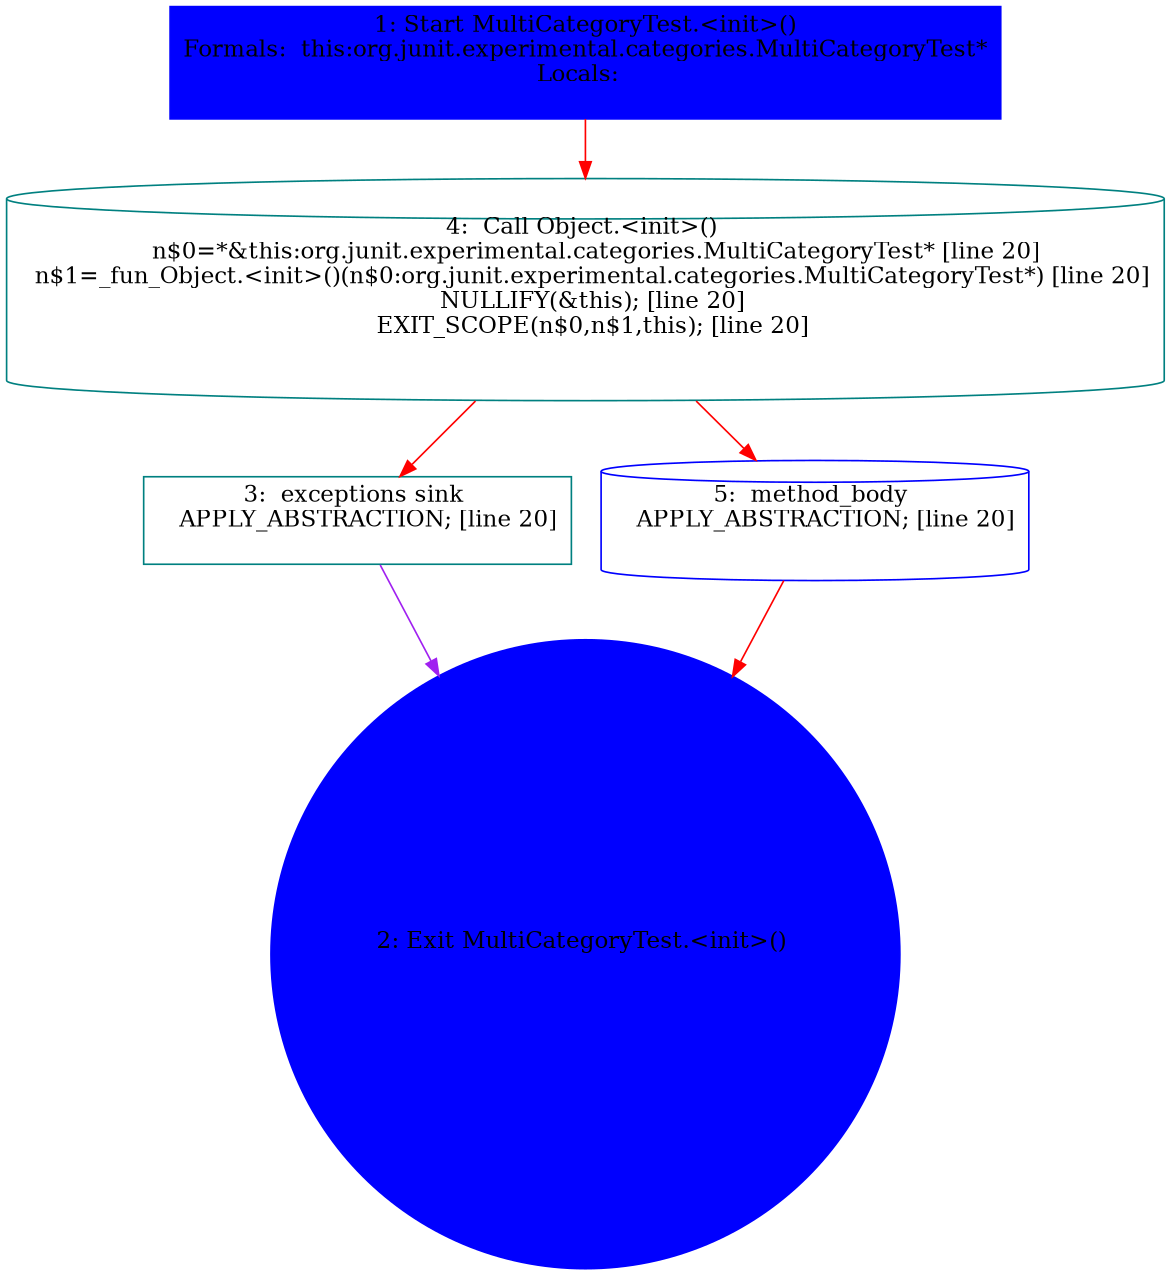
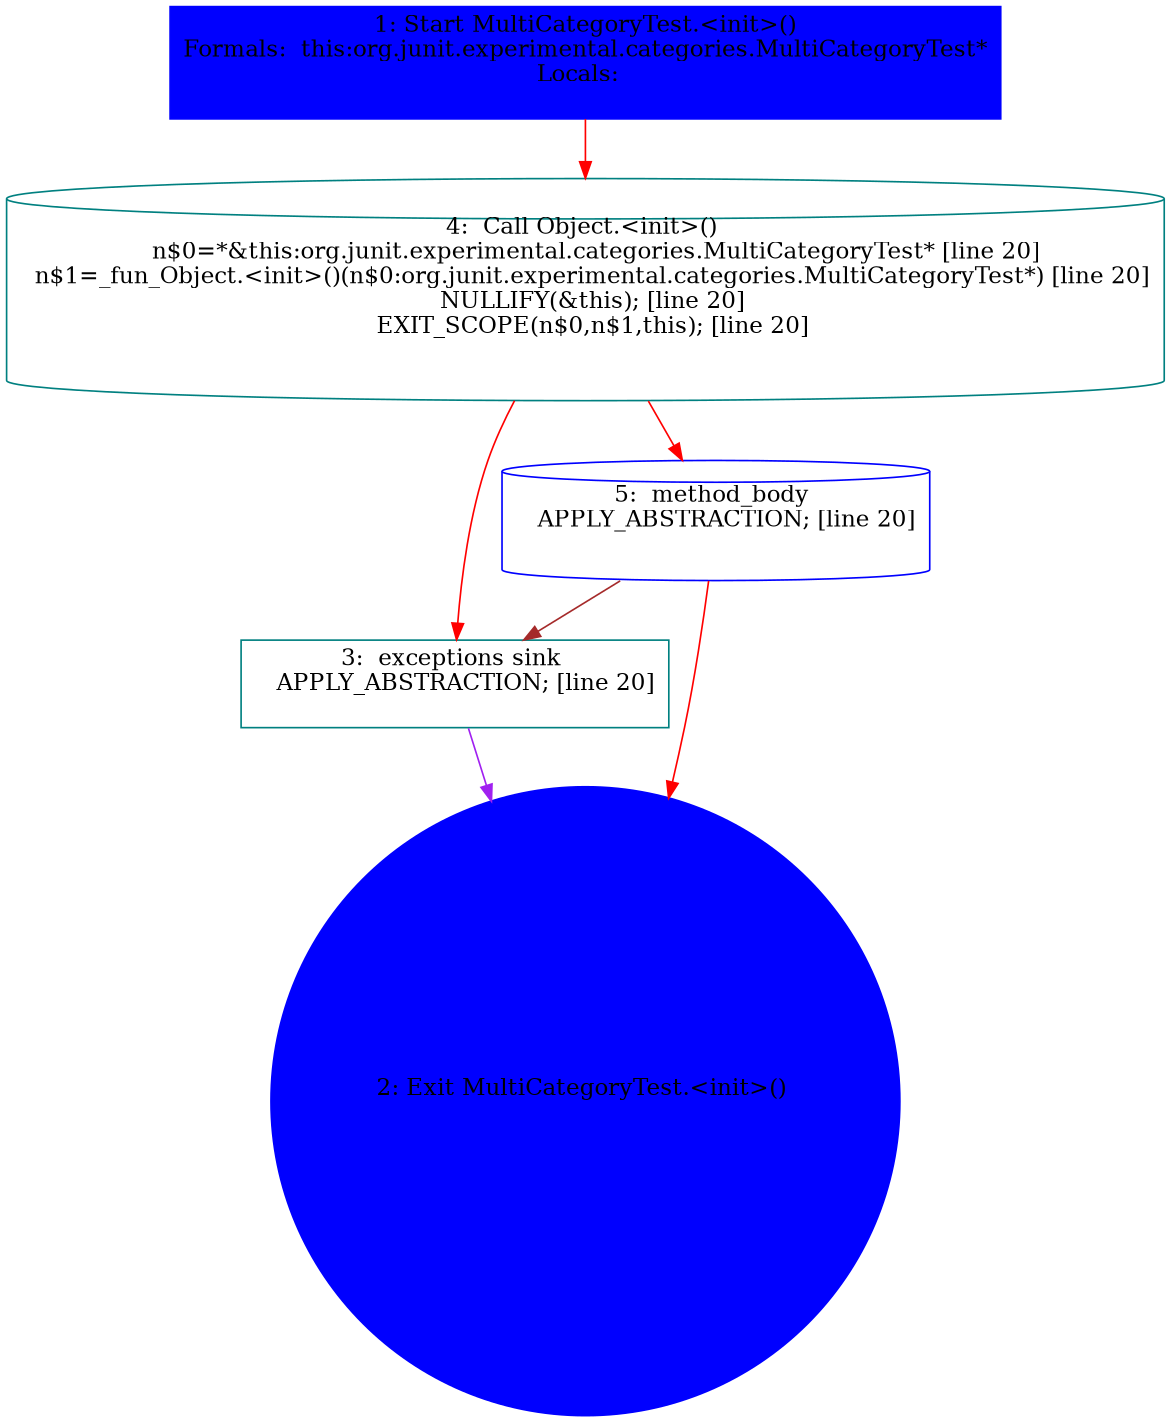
edge "5:  method_body APPLY_ABSTRACTION; [line 20]" -> "3:  exceptions sink APPLY_ABSTRACTION; [line 20]": added
